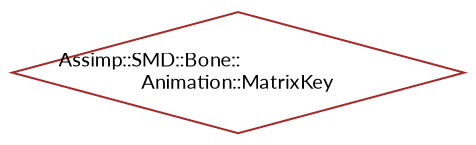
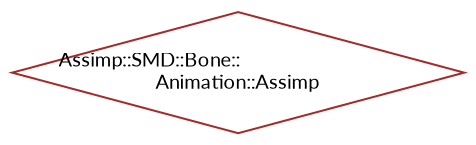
node "Assimp::SMD::Bone:: Animation::MatrixKey": label "Assimp::SMD::Bone:: Animation::MatrixKey" -> "Assimp::SMD::Bone:: Animation::Assimp"
